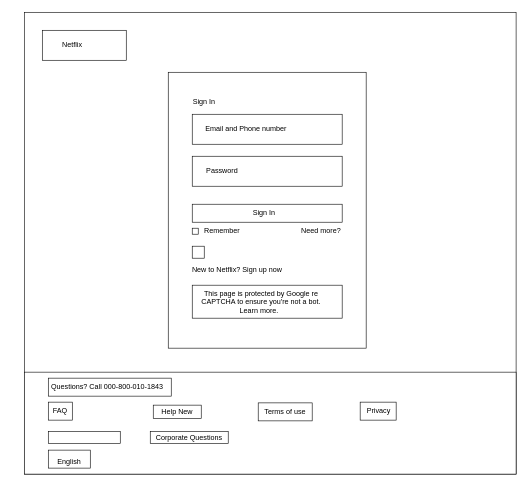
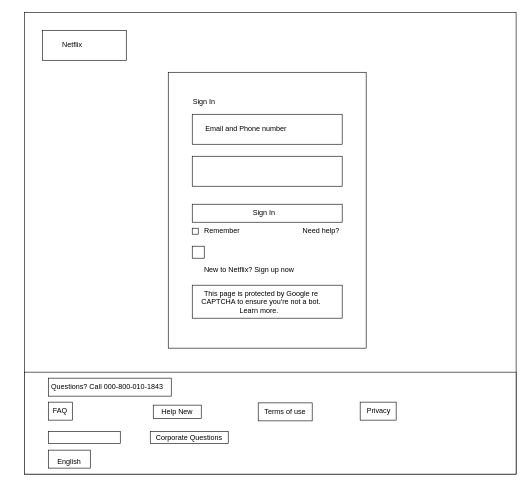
node "Password": removed
node "Need more?": label "Need more?" -> "Need help?"
node "New to Netflix? Sign up now": moved (237, 270) -> (249, 270)
